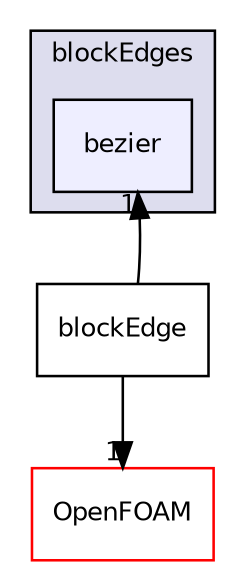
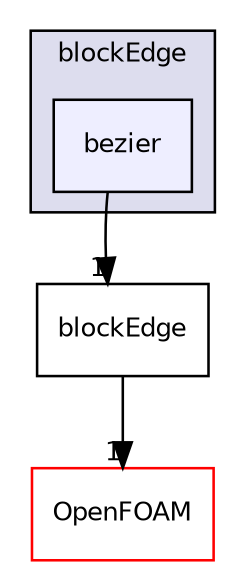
cluster "blockEdges": label "blockEdges" -> "blockEdge"
edge "blockEdge" -> "bezier": reversed
